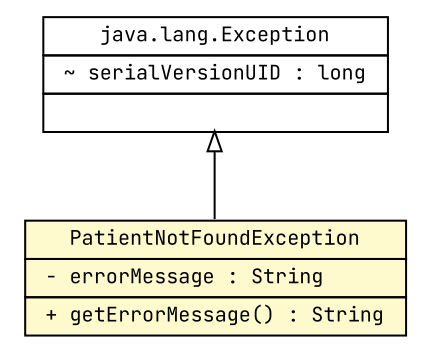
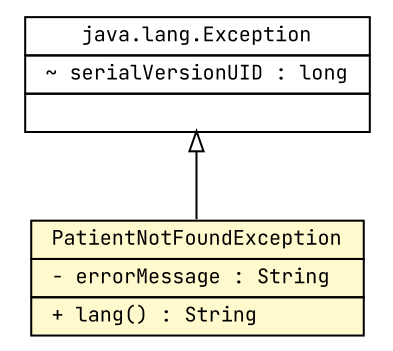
node "PatientNotFoundException": text "+ getErrorMessage() : String" -> "+ lang() : String"
